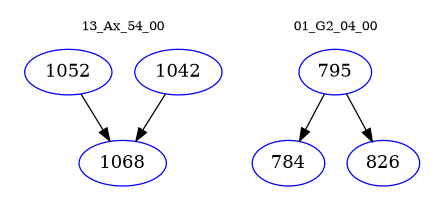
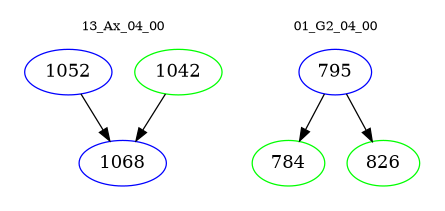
cluster "13_Ax_54_00": label "13_Ax_54_00" -> "13_Ax_04_00"
node "1042": color blue -> green
node "784": color blue -> green
node "826": color blue -> green
